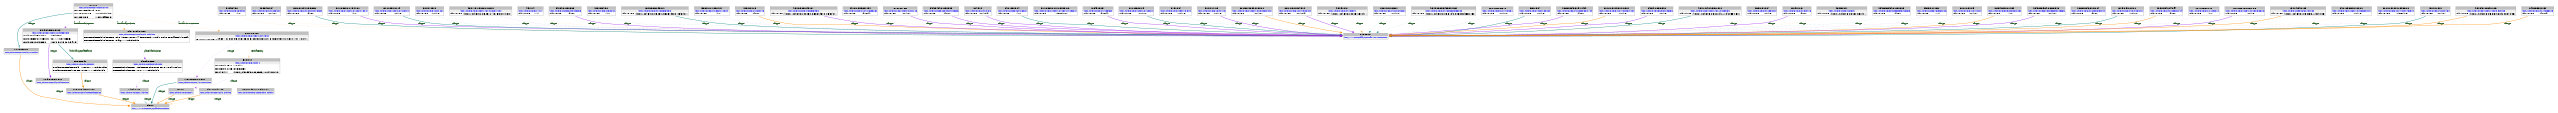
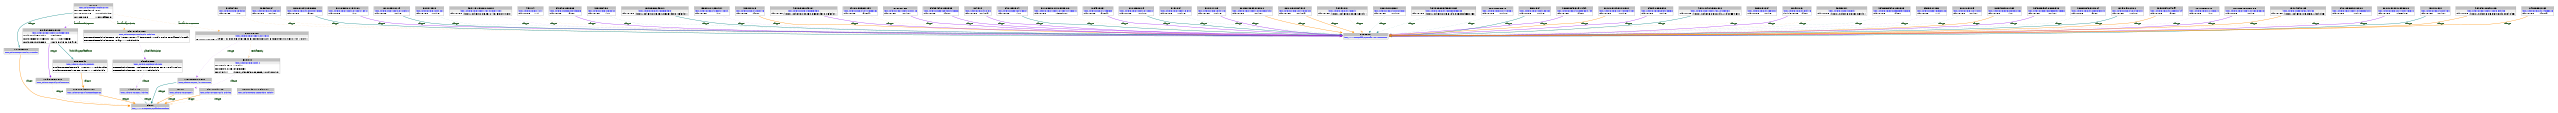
node "endTime": text "rdfs:range" -> "double:range"
edge "commentTokens" -> "Property": color purple -> darkorange
edge "commentTimestamp" -> "Property": style dotted -> bold
